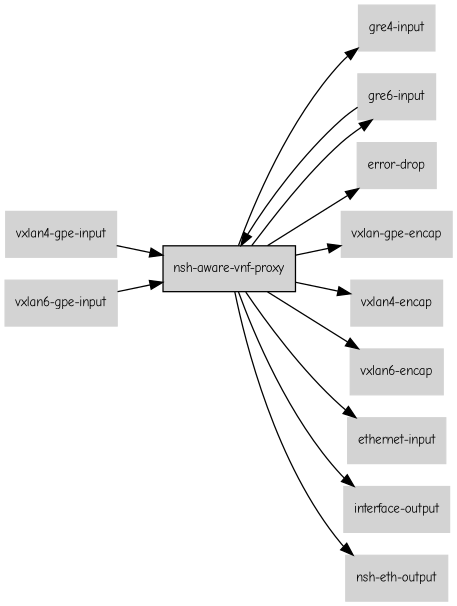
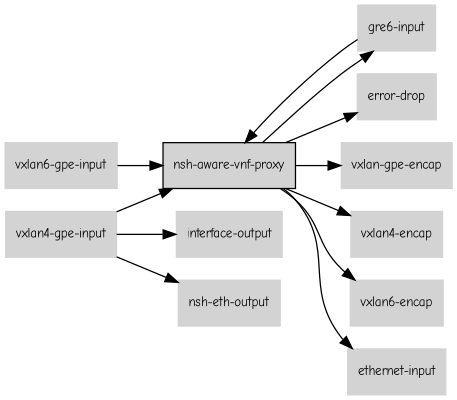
node "gre4-input": removed
edge "nsh-aware-vnf-proxy" -> "interface-output": now "vxlan4-gpe-input" -> "interface-output"
edge "nsh-aware-vnf-proxy" -> "nsh-eth-output": now "vxlan4-gpe-input" -> "nsh-eth-output"
